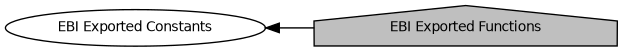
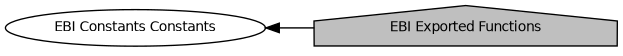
node "EBI Exported Constants": label "EBI Exported Constants" -> "EBI Constants Constants"
